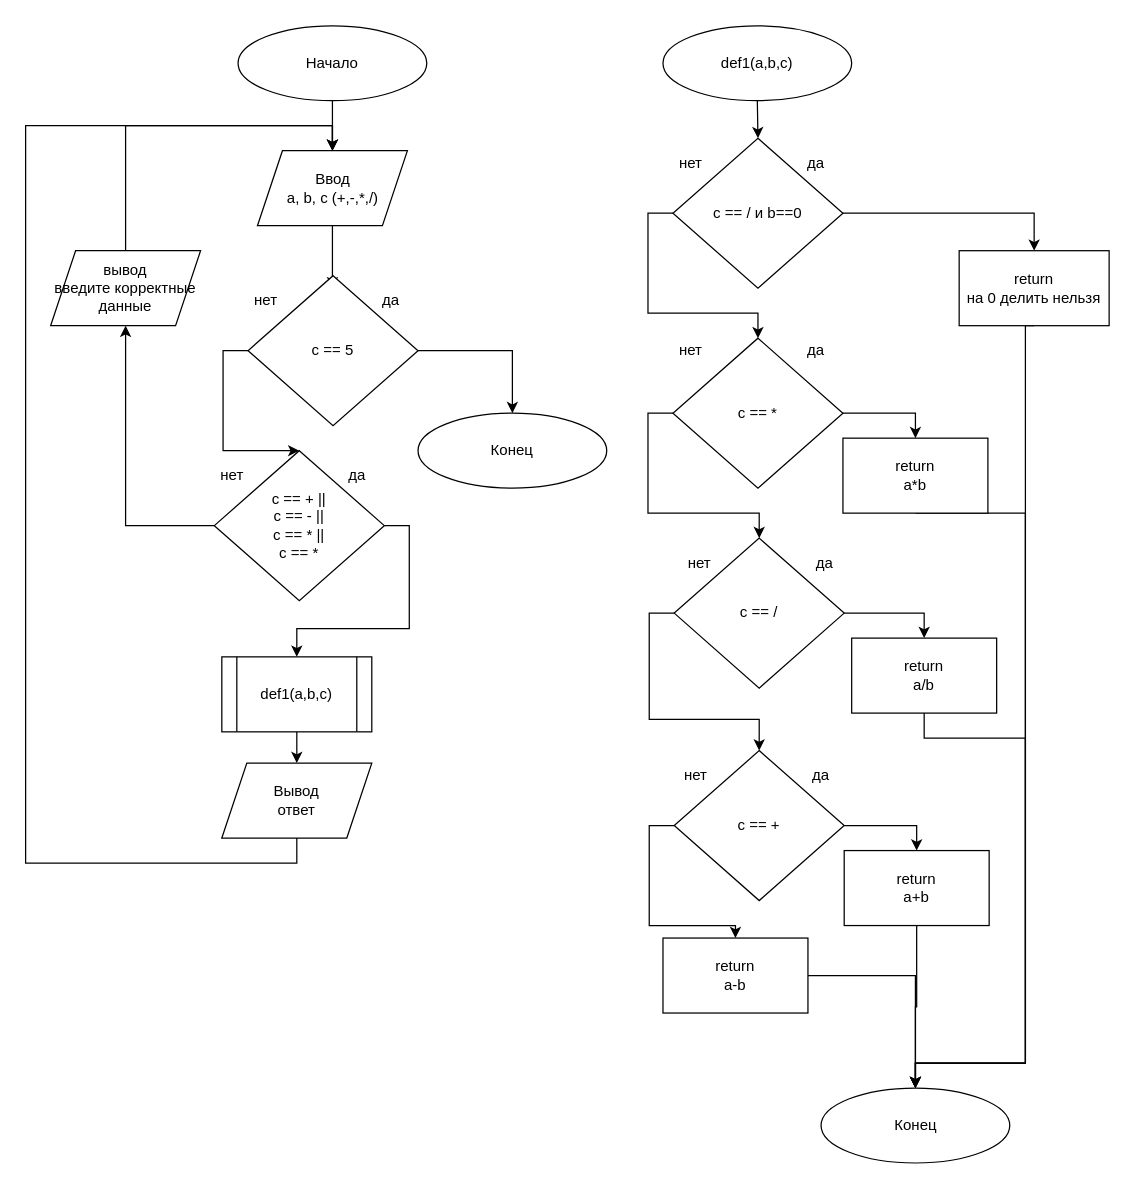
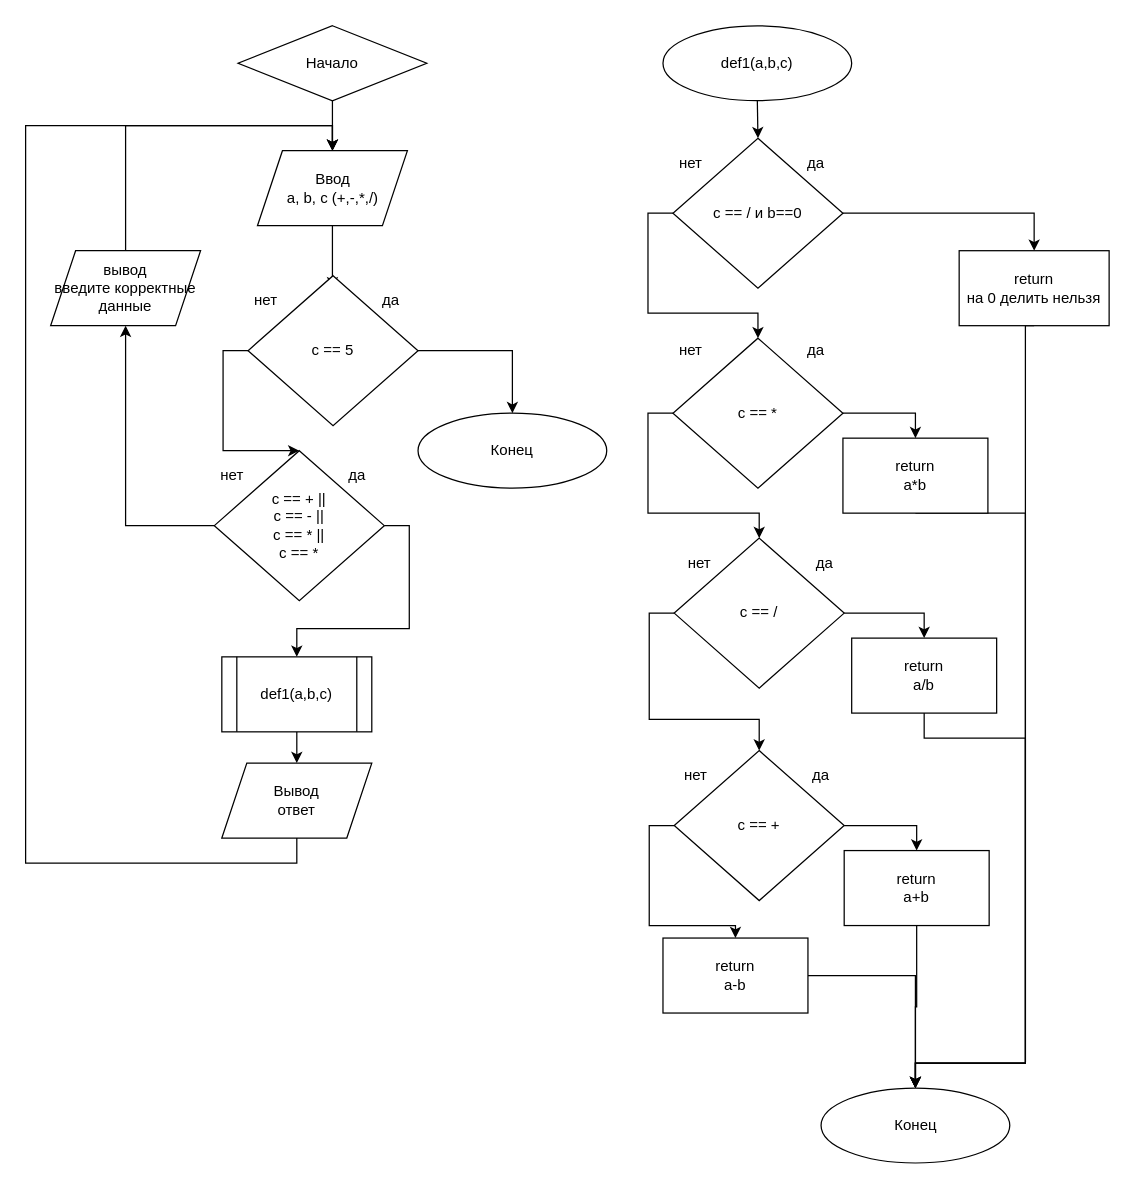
node "Начало": shape ellipse -> diamond
